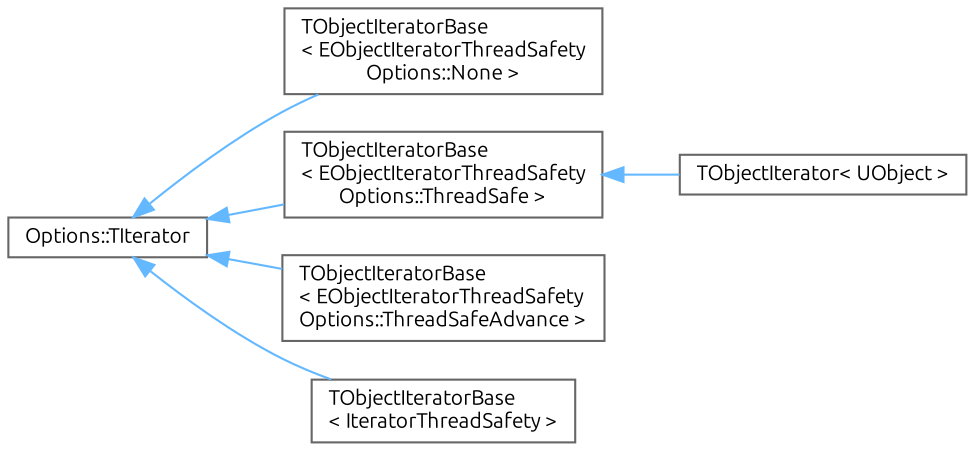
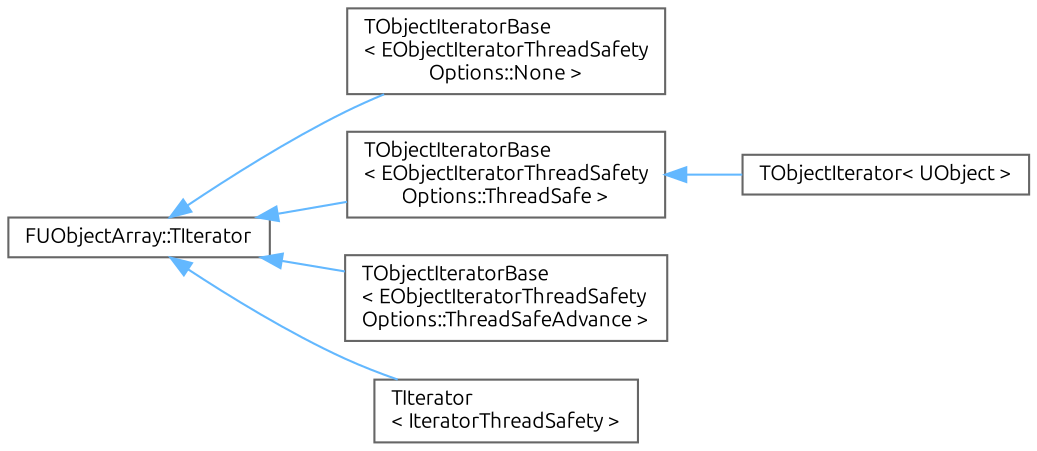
node "Options::TIterator": label "Options::TIterator" -> "FUObjectArray::TIterator"
node "TObjectIteratorBase < IteratorThreadSafety >": label "TObjectIteratorBase < IteratorThreadSafety >" -> "TIterator < IteratorThreadSafety >"
